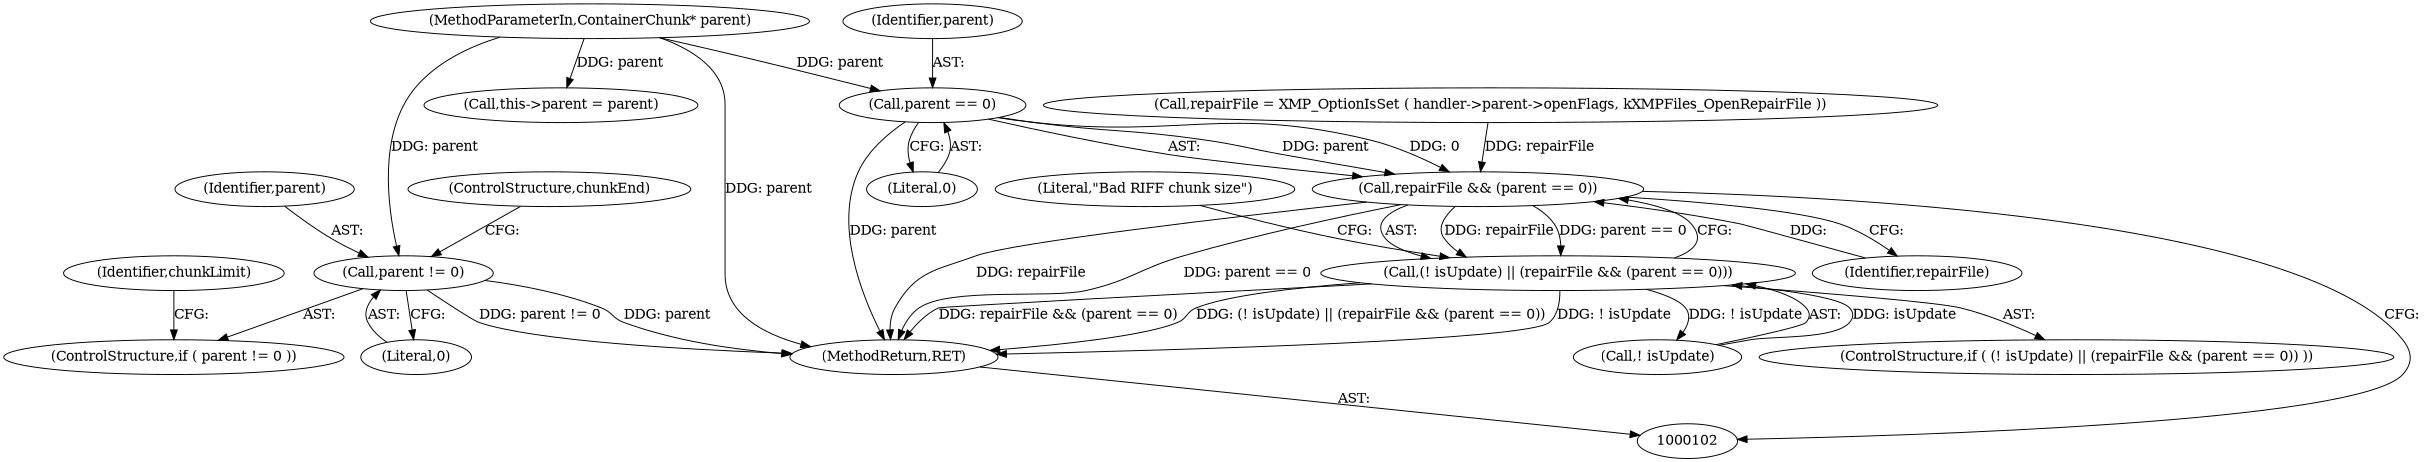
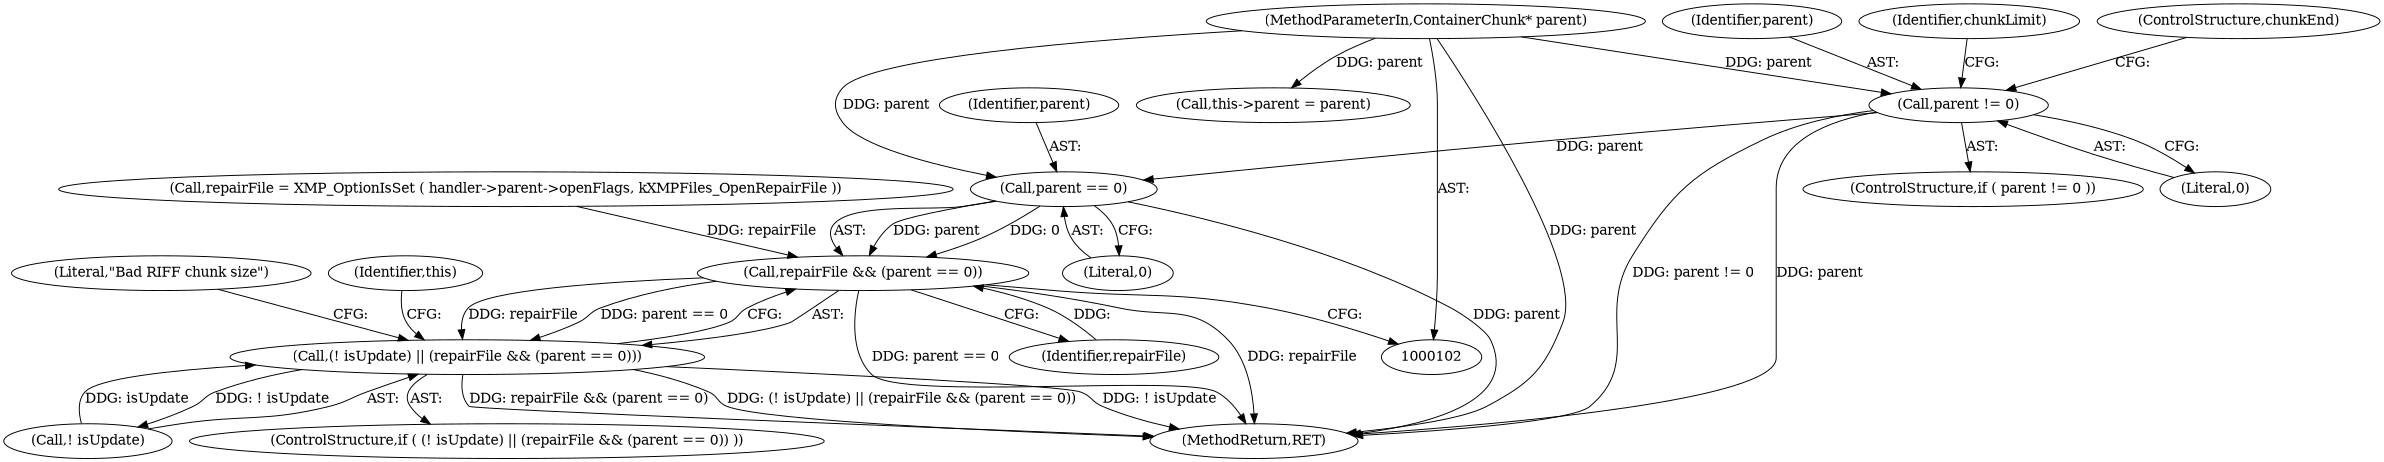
edge "(Call,parent != 0)" -> "(Call,parent == 0)": added, label "DDG: parent"
node "(Identifier,this)": added
edge "(Identifier,chunkLimit)" -> "(ControlStructure,if ( parent != 0 ))": now "(Identifier,chunkLimit)" -> "(Call,parent != 0)"
edge "(MethodReturn,RET)" -> "1000102": now "(MethodParameterIn,ContainerChunk* parent)" -> "1000102"
